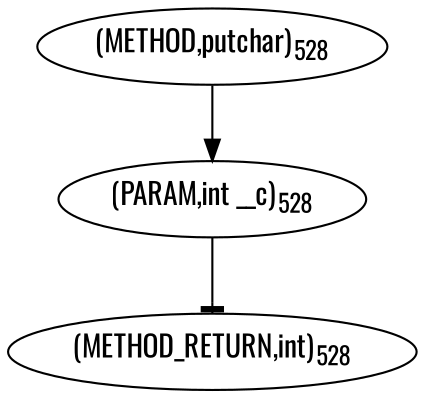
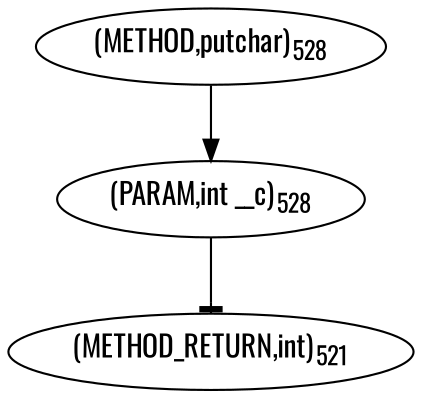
node "(METHOD_RETURN,int)": text "528" -> "521"
